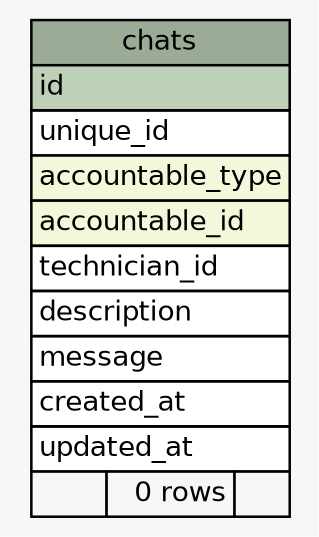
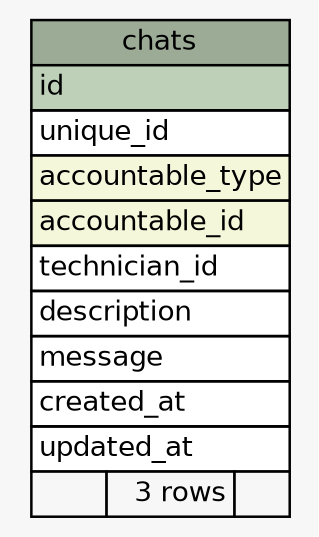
node "chats": text "0 rows" -> "3 rows"
